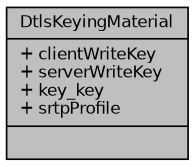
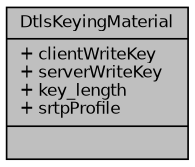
node "DtlsKeyingMaterial": text "+ key_key" -> "+ key_length"
